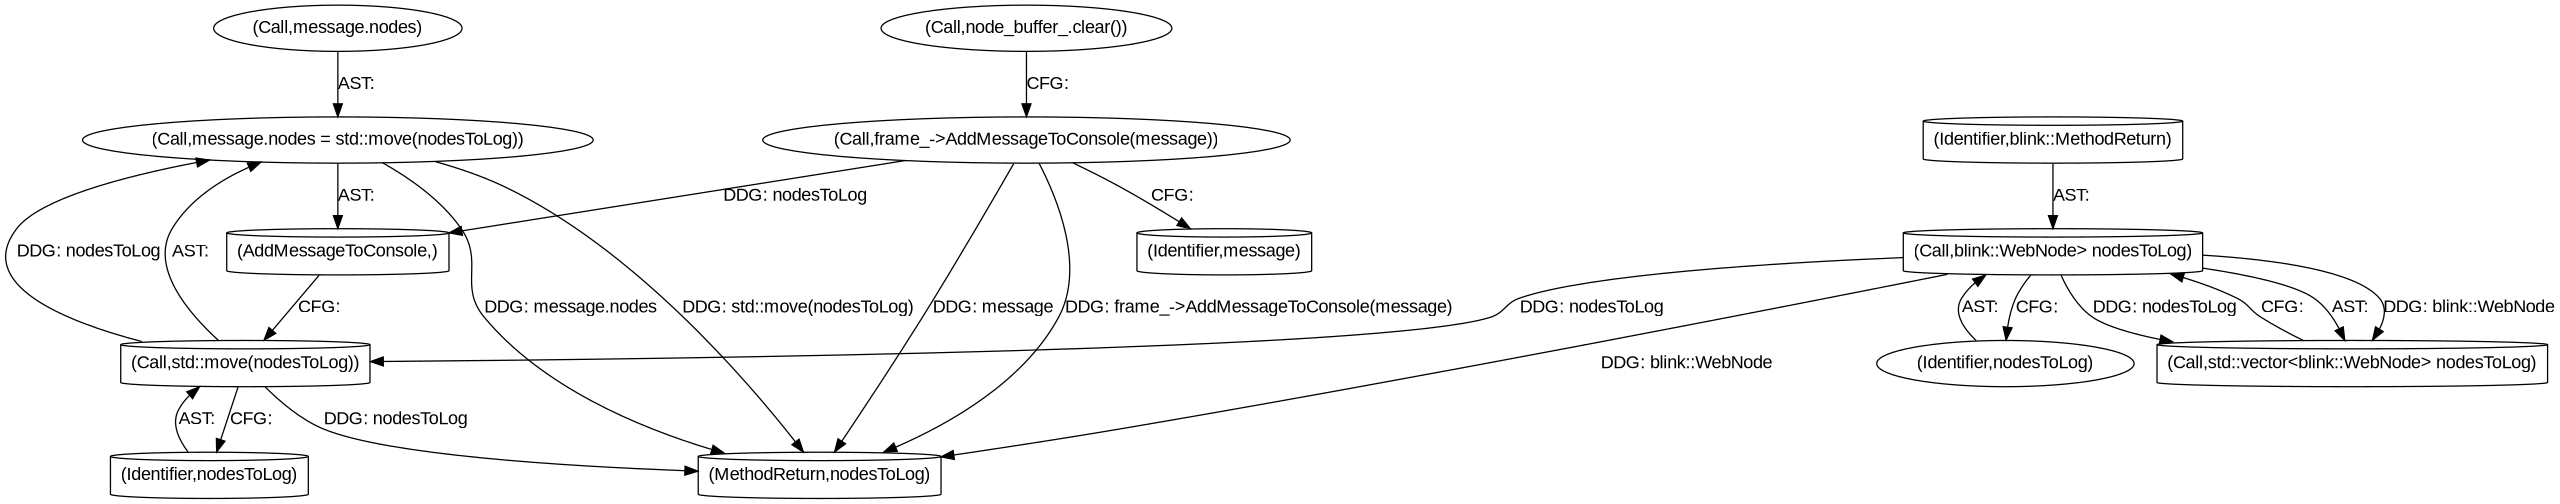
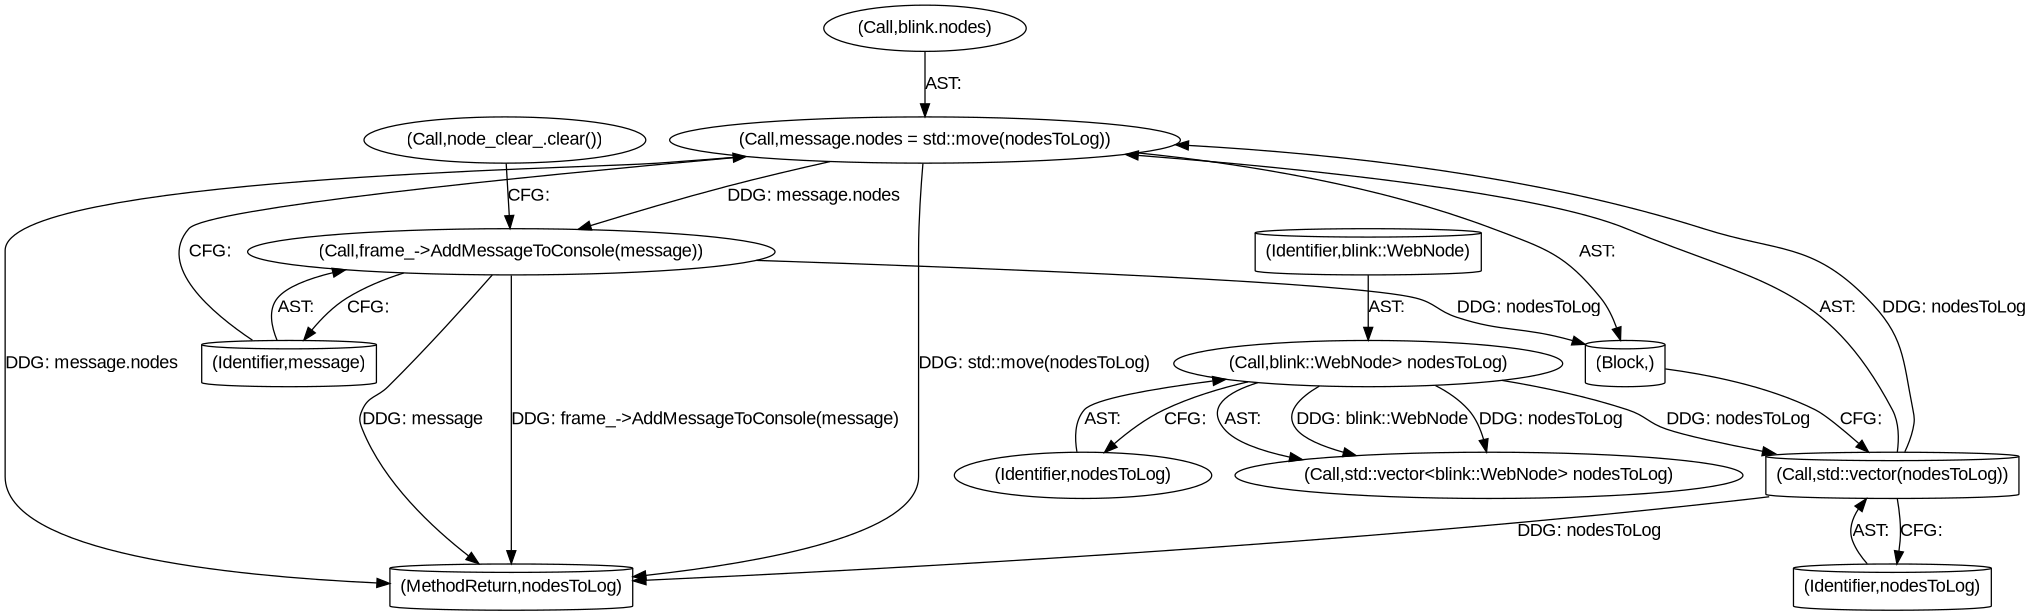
node "(Call,message.nodes)": label "(Call,message.nodes)" -> "(Call,blink.nodes)"
node "(Call,node_buffer_.clear())": label "(Call,node_buffer_.clear())" -> "(Call,node_clear_.clear())"
node "(Identifier,blink::MethodReturn)": label "(Identifier,blink::MethodReturn)" -> "(Identifier,blink::WebNode)"
edge "(Call,message.nodes = std::move(nodesToLog))" -> "(Call,frame_->AddMessageToConsole(message))": added, label "DDG: message.nodes"
edge "(Identifier,message)" -> "(Call,message.nodes = std::move(nodesToLog))": added, label "CFG:"
node "(AddMessageToConsole,)": label "(AddMessageToConsole,)" -> "(Block,)"
node "(Call,blink::WebNode> nodesToLog)": shape cylinder -> ellipse
edge "(Identifier,message)" -> "(Call,frame_->AddMessageToConsole(message))": added, label "AST:"
edge "(Call,std::vector<blink::WebNode> nodesToLog)" -> "(Call,blink::WebNode> nodesToLog)": removed, label "CFG:"
node "(Call,std::move(nodesToLog))": label "(Call,std::move(nodesToLog))" -> "(Call,std::vector(nodesToLog))"
node "(Call,std::vector<blink::WebNode> nodesToLog)": shape cylinder -> ellipse
edge "(Call,blink::WebNode> nodesToLog)" -> "(MethodReturn,nodesToLog)": removed, label "DDG: blink::WebNode"
